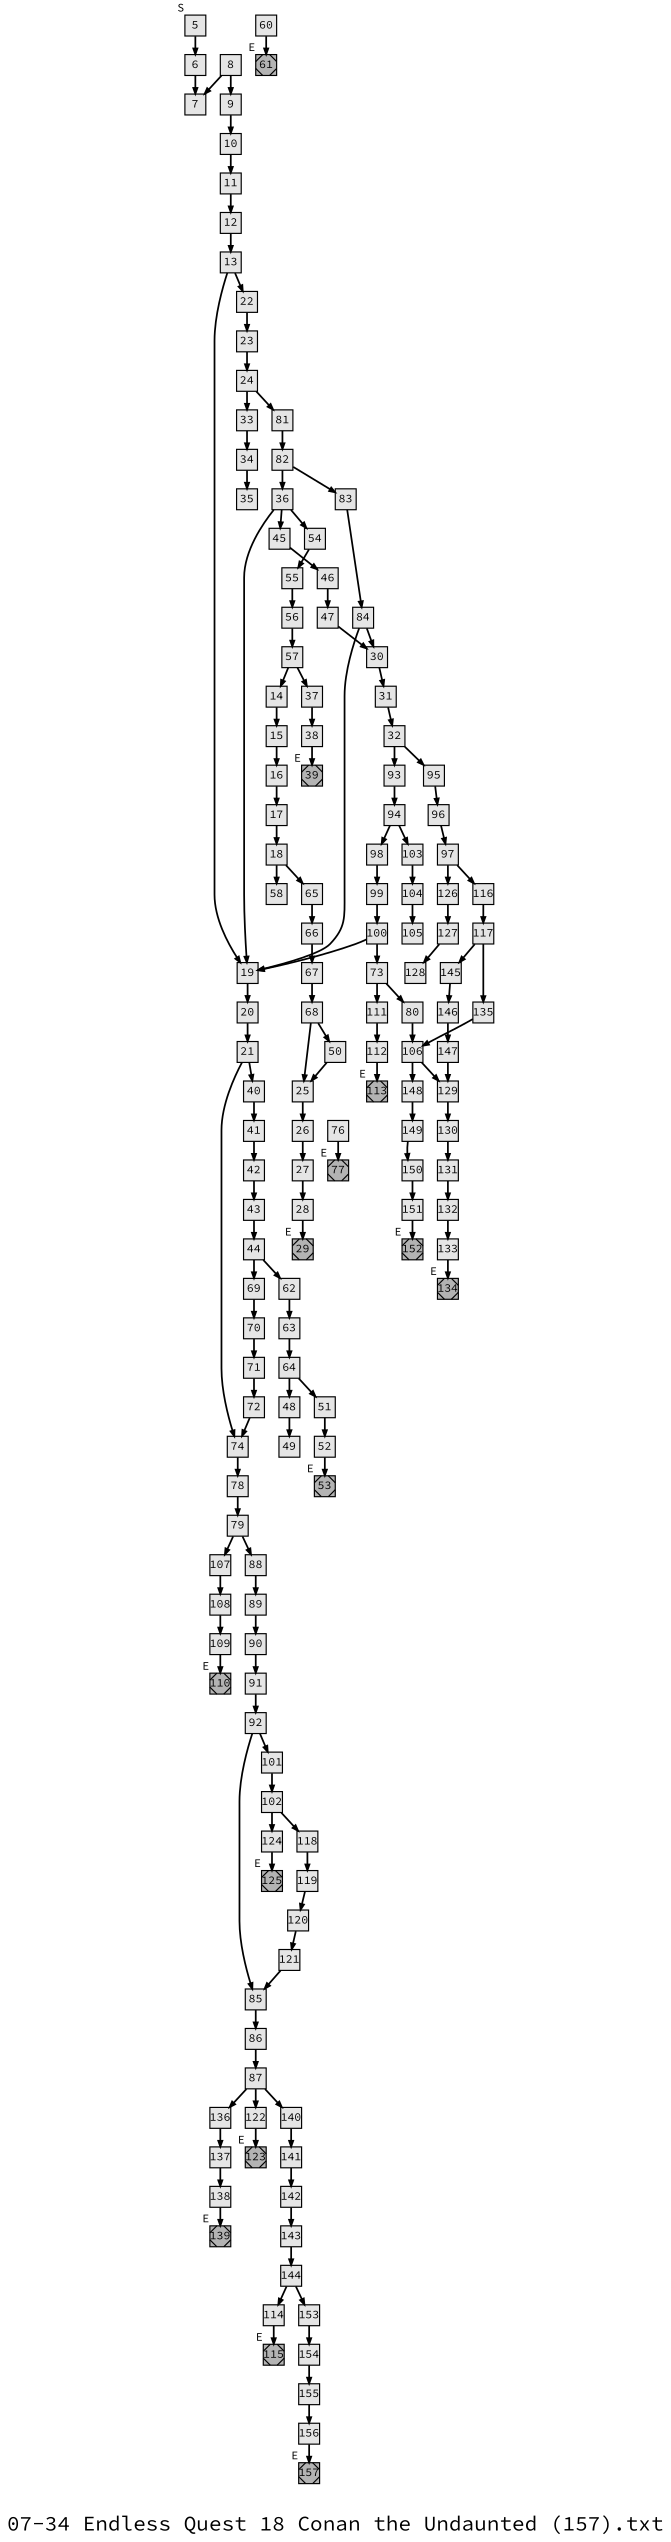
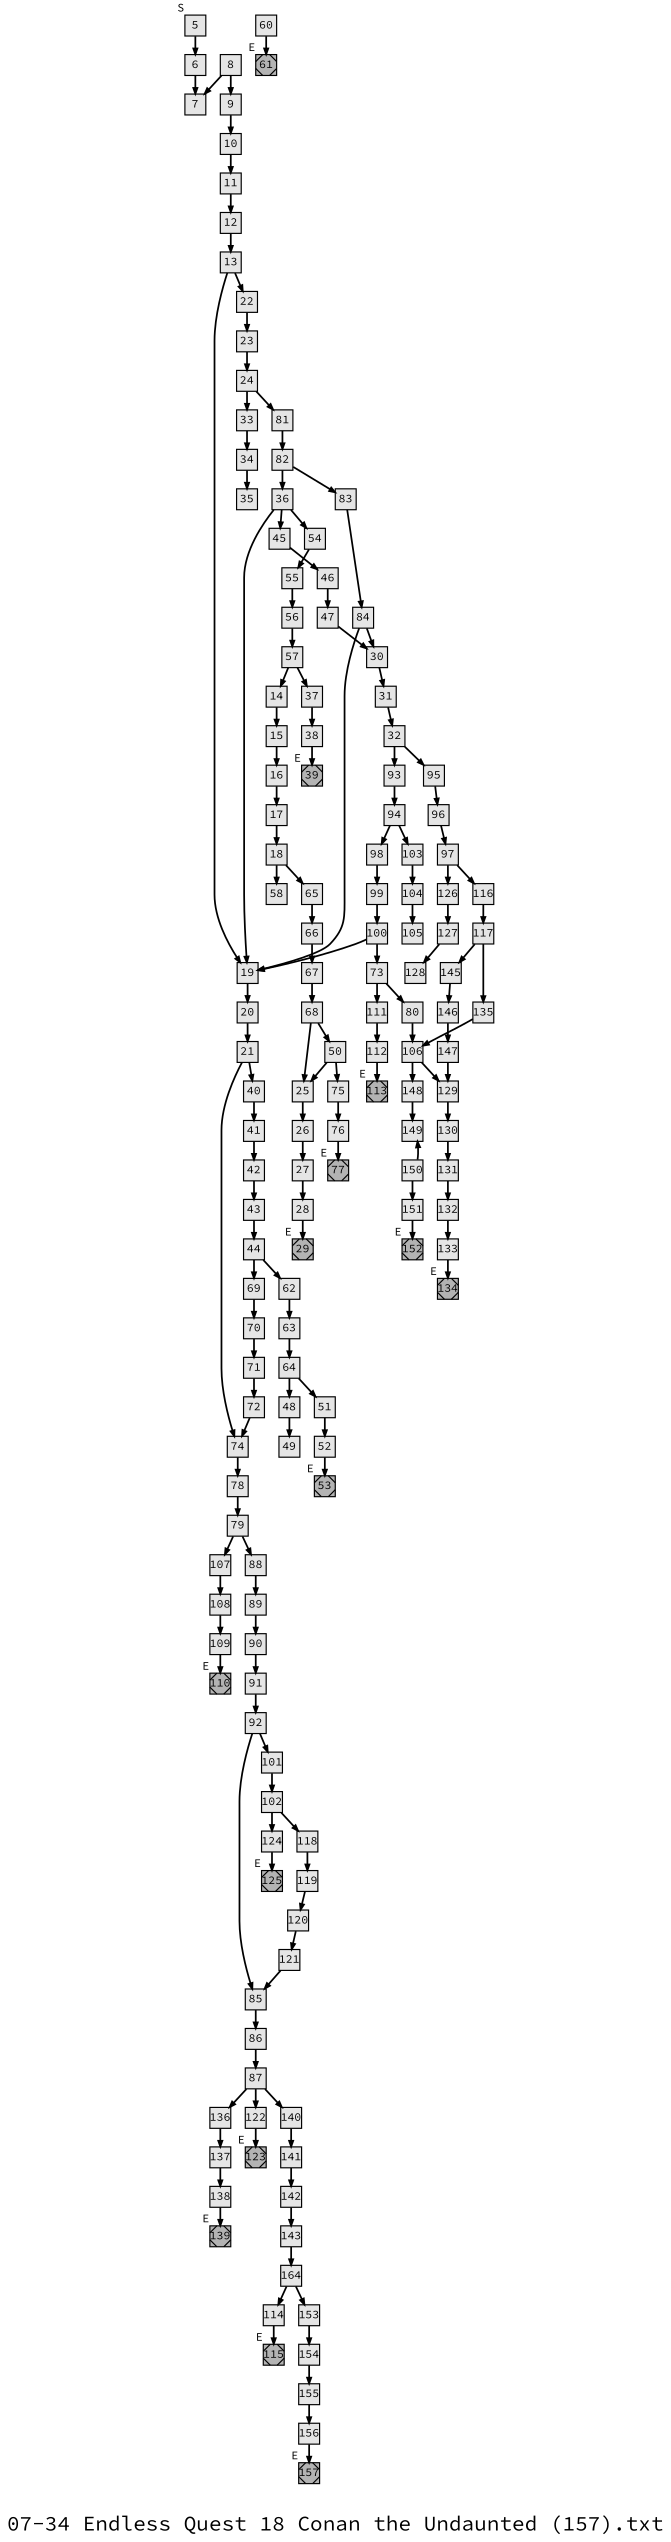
node "75": added
edge "149" -> "150": reversed
node "144": label "144" -> "164"
